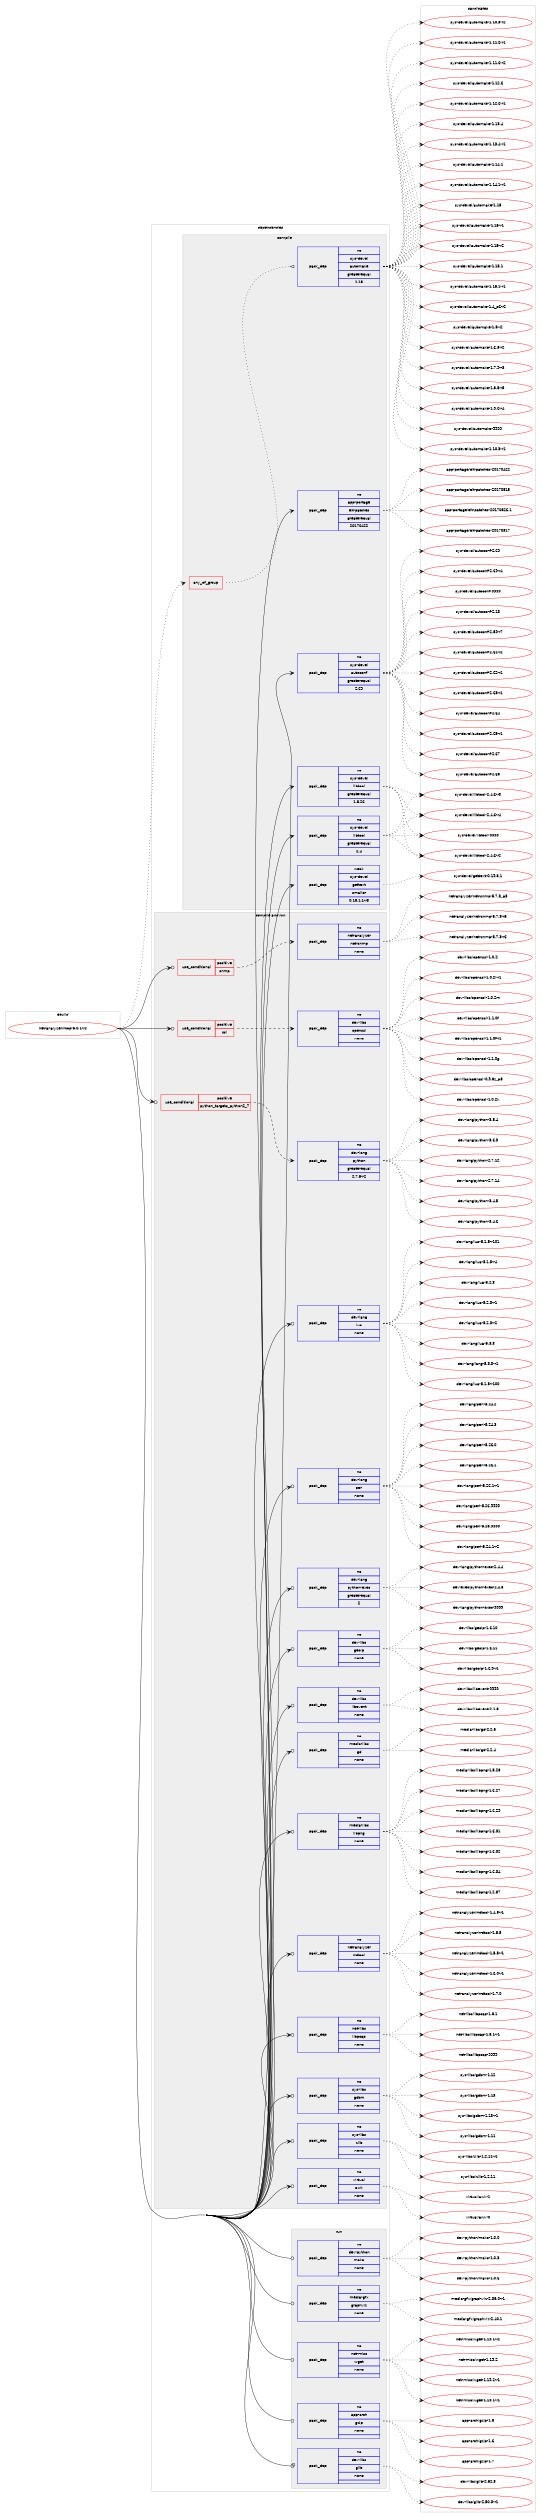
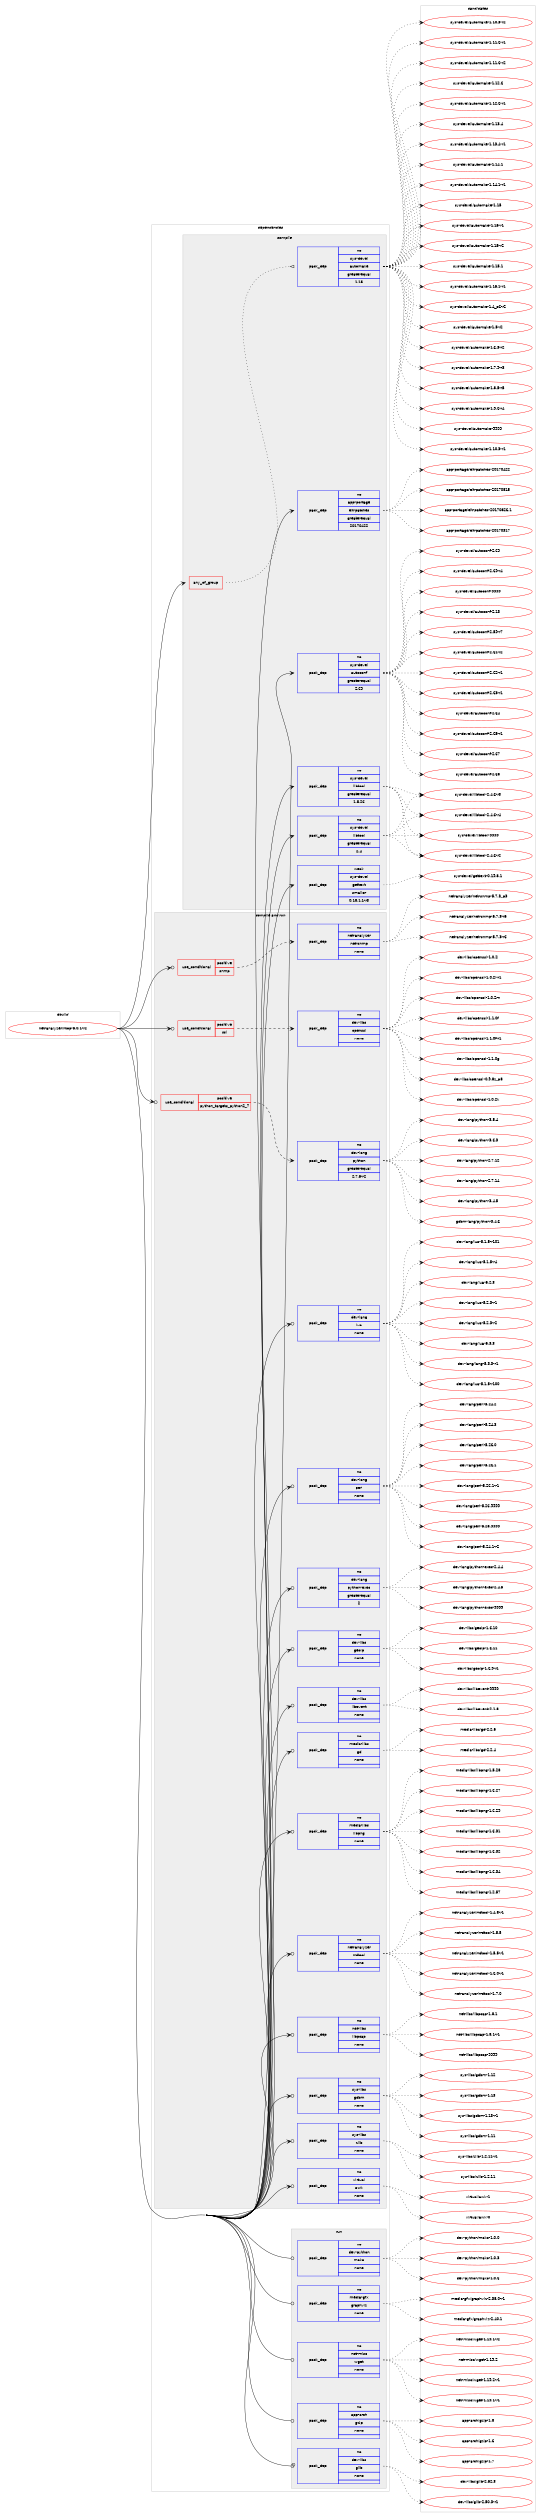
edge "net-analyzer/ntop-5.0.1-r2" -> "any_of_group": style dotted -> solid
node "dev-lang/python-3.4.6": label "dev-lang/python-3.4.6" -> "gdbm-lang/python-3.4.6"
node "dev-exec/python-exec-2.4.5": label "dev-exec/python-exec-2.4.5" -> "dev-lang/python-exec-2.4.5"
